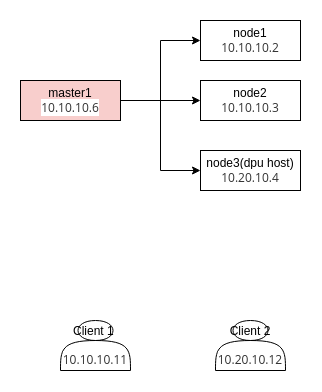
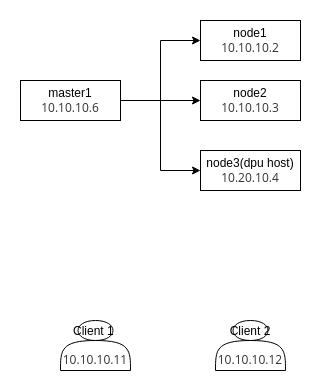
node "master1 10.10.10.6": fillcolor #f8cecc -> #ffffff
node "Client 2 10.20.10.12": label "Client 2 10.20.10.12" -> "Client 2 10.10.10.12"
